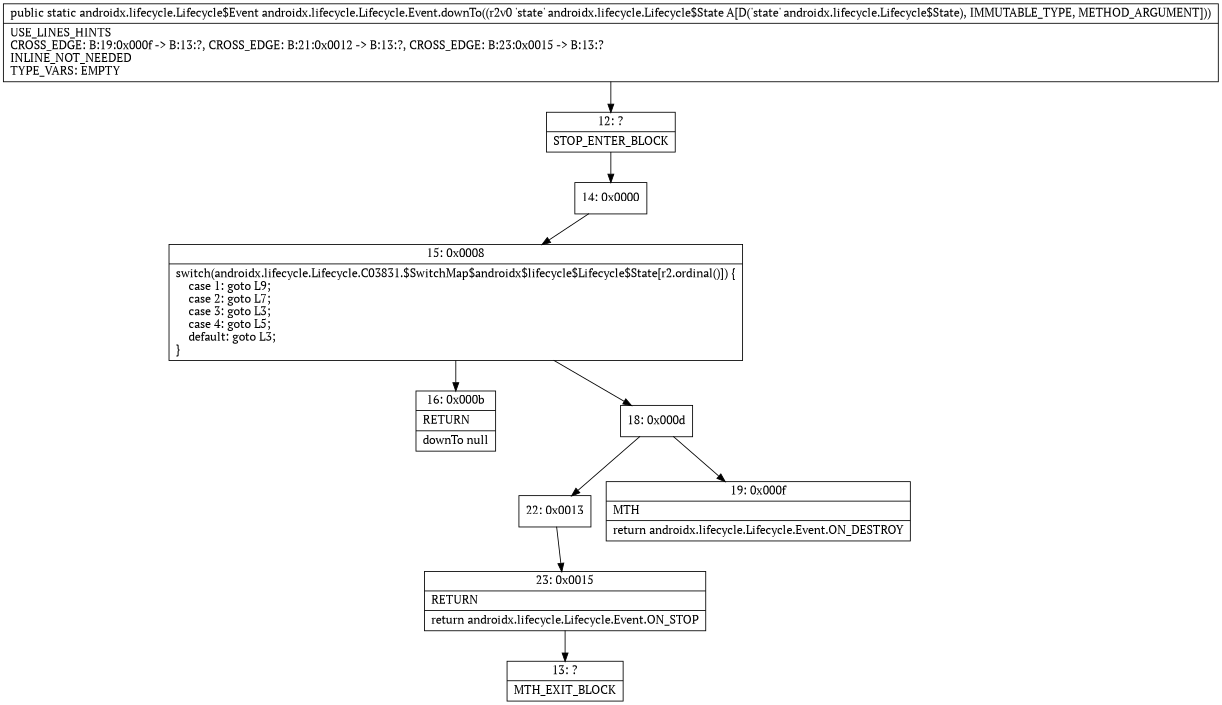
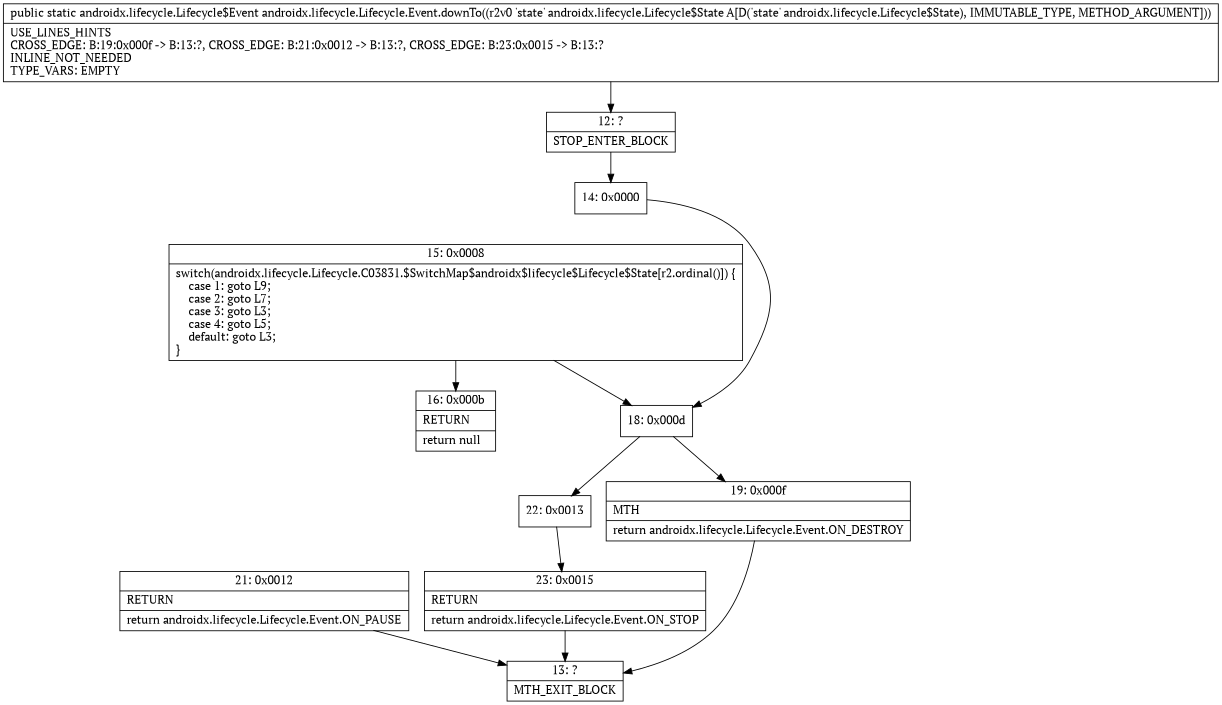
edge "14: 0x0000" -> "15: 0x0008": now "14: 0x0000" -> "18: 0x000d"
node "16: 0x000b": text "downTo null" -> "return null"
node "21: 0x0012": added
edge "19: 0x000f" -> "13: ?": added
